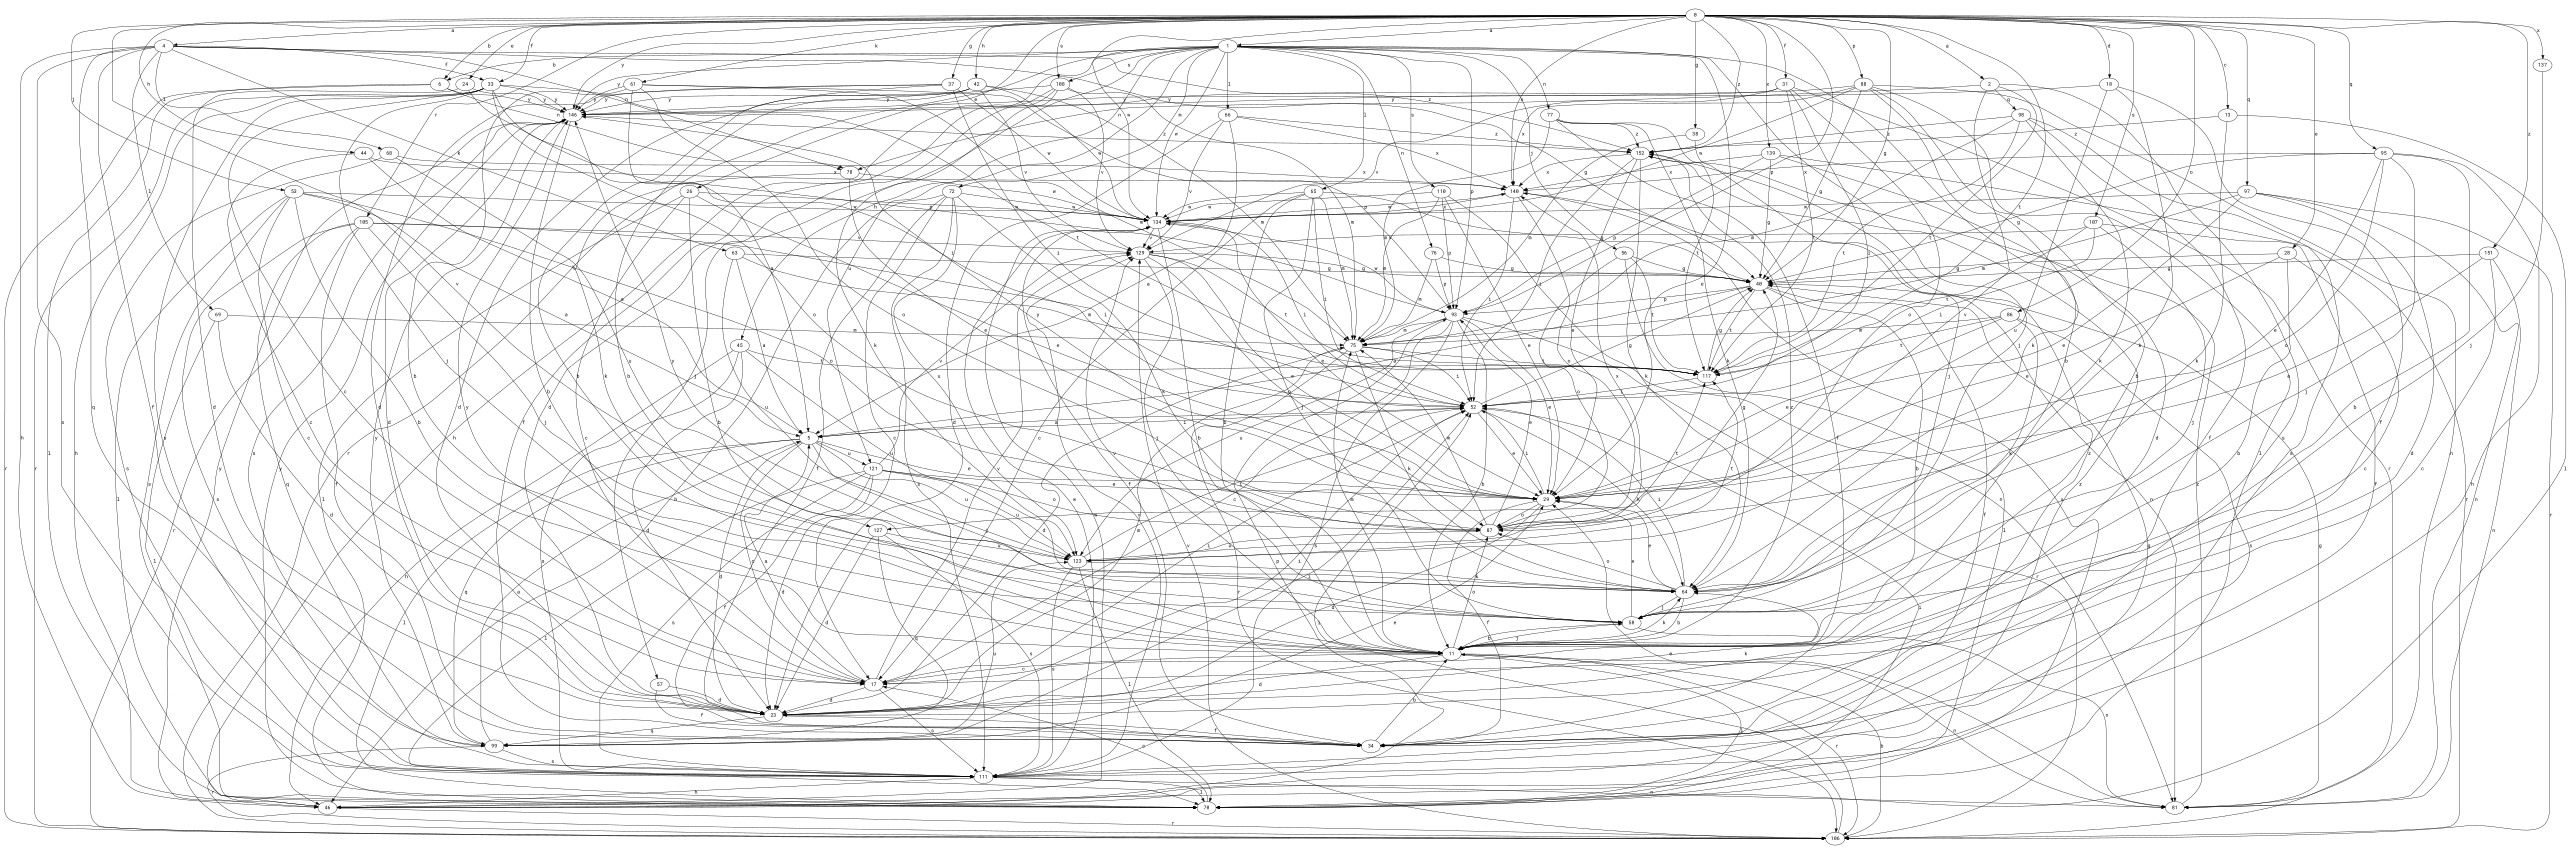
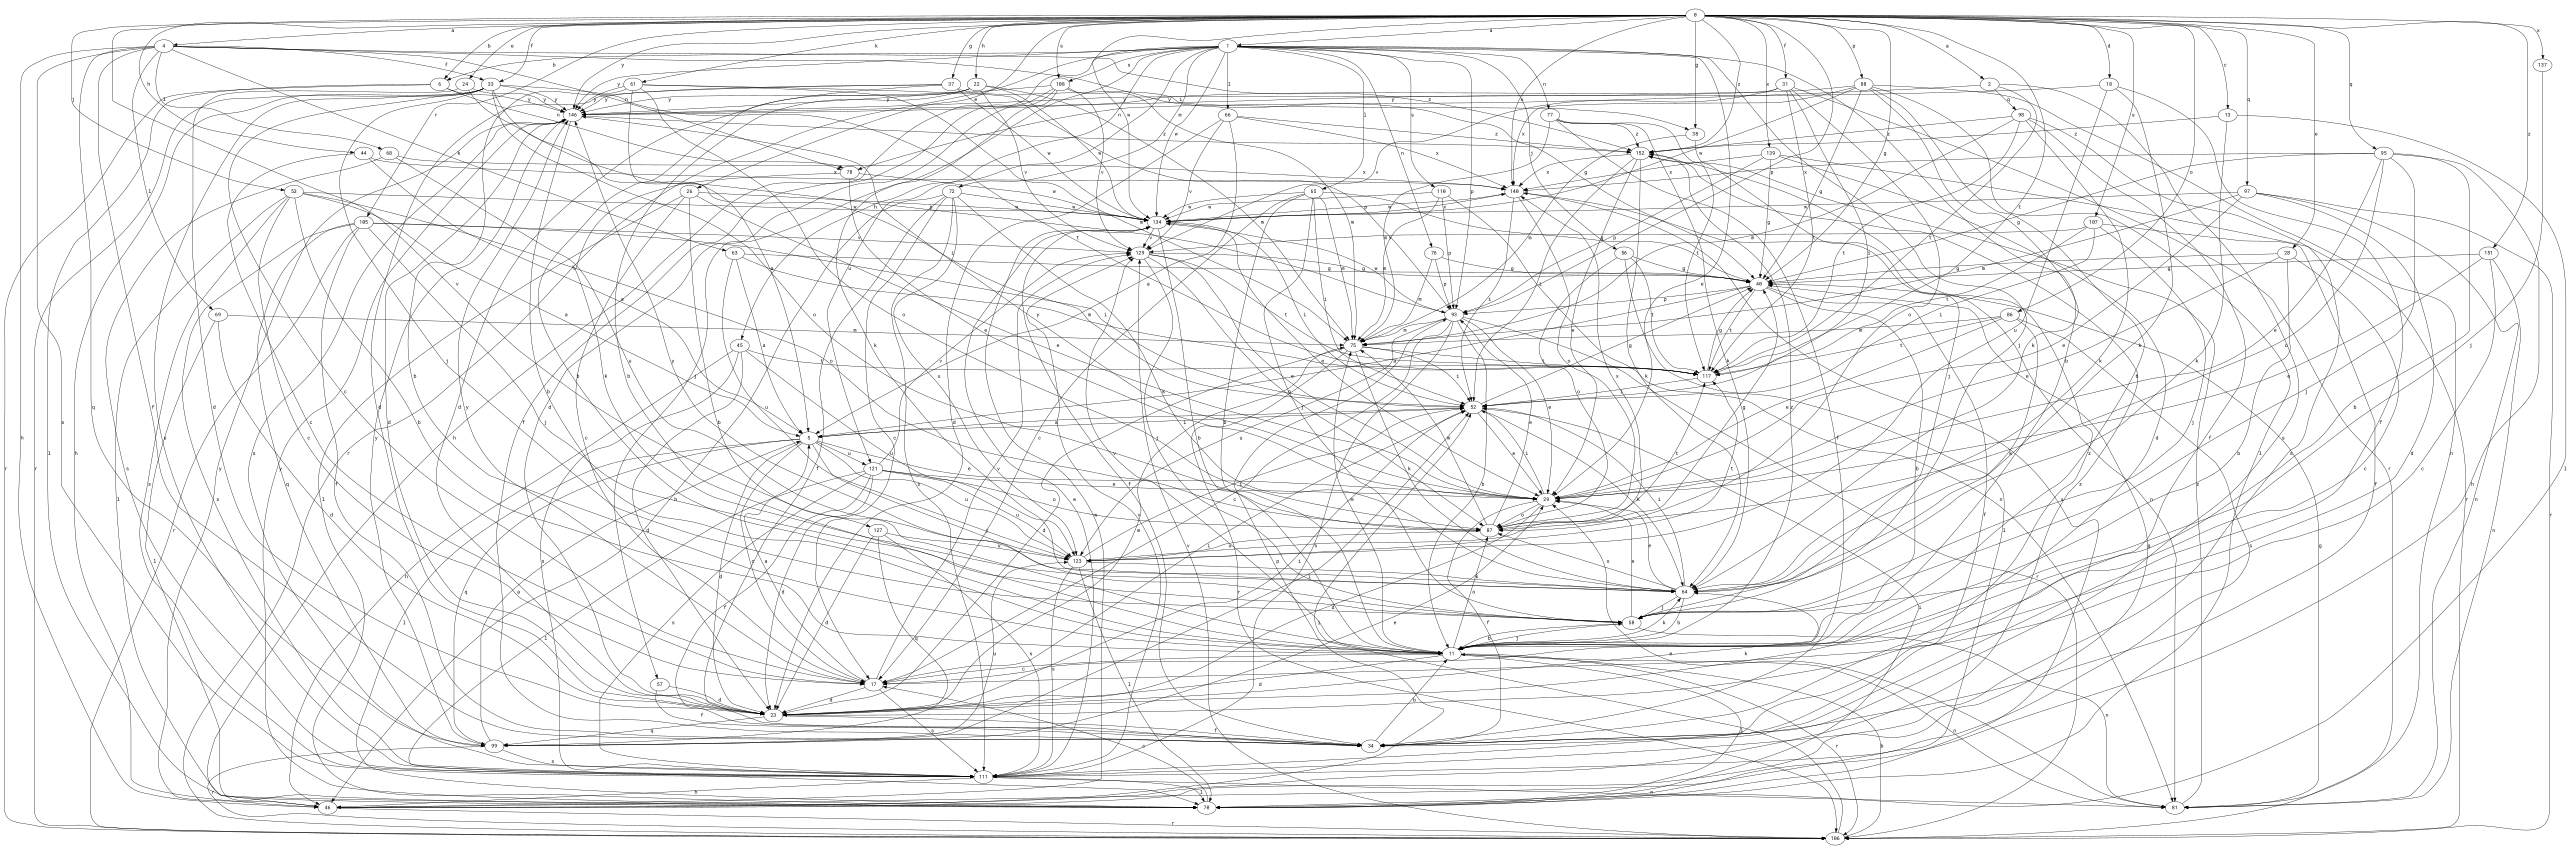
node "42": label "42" -> "22"
edge "37" -> "52": now "37" -> "38"
edge "110" -> "29": removed, label "e"
edge "2" -> "127": removed, label "v"
